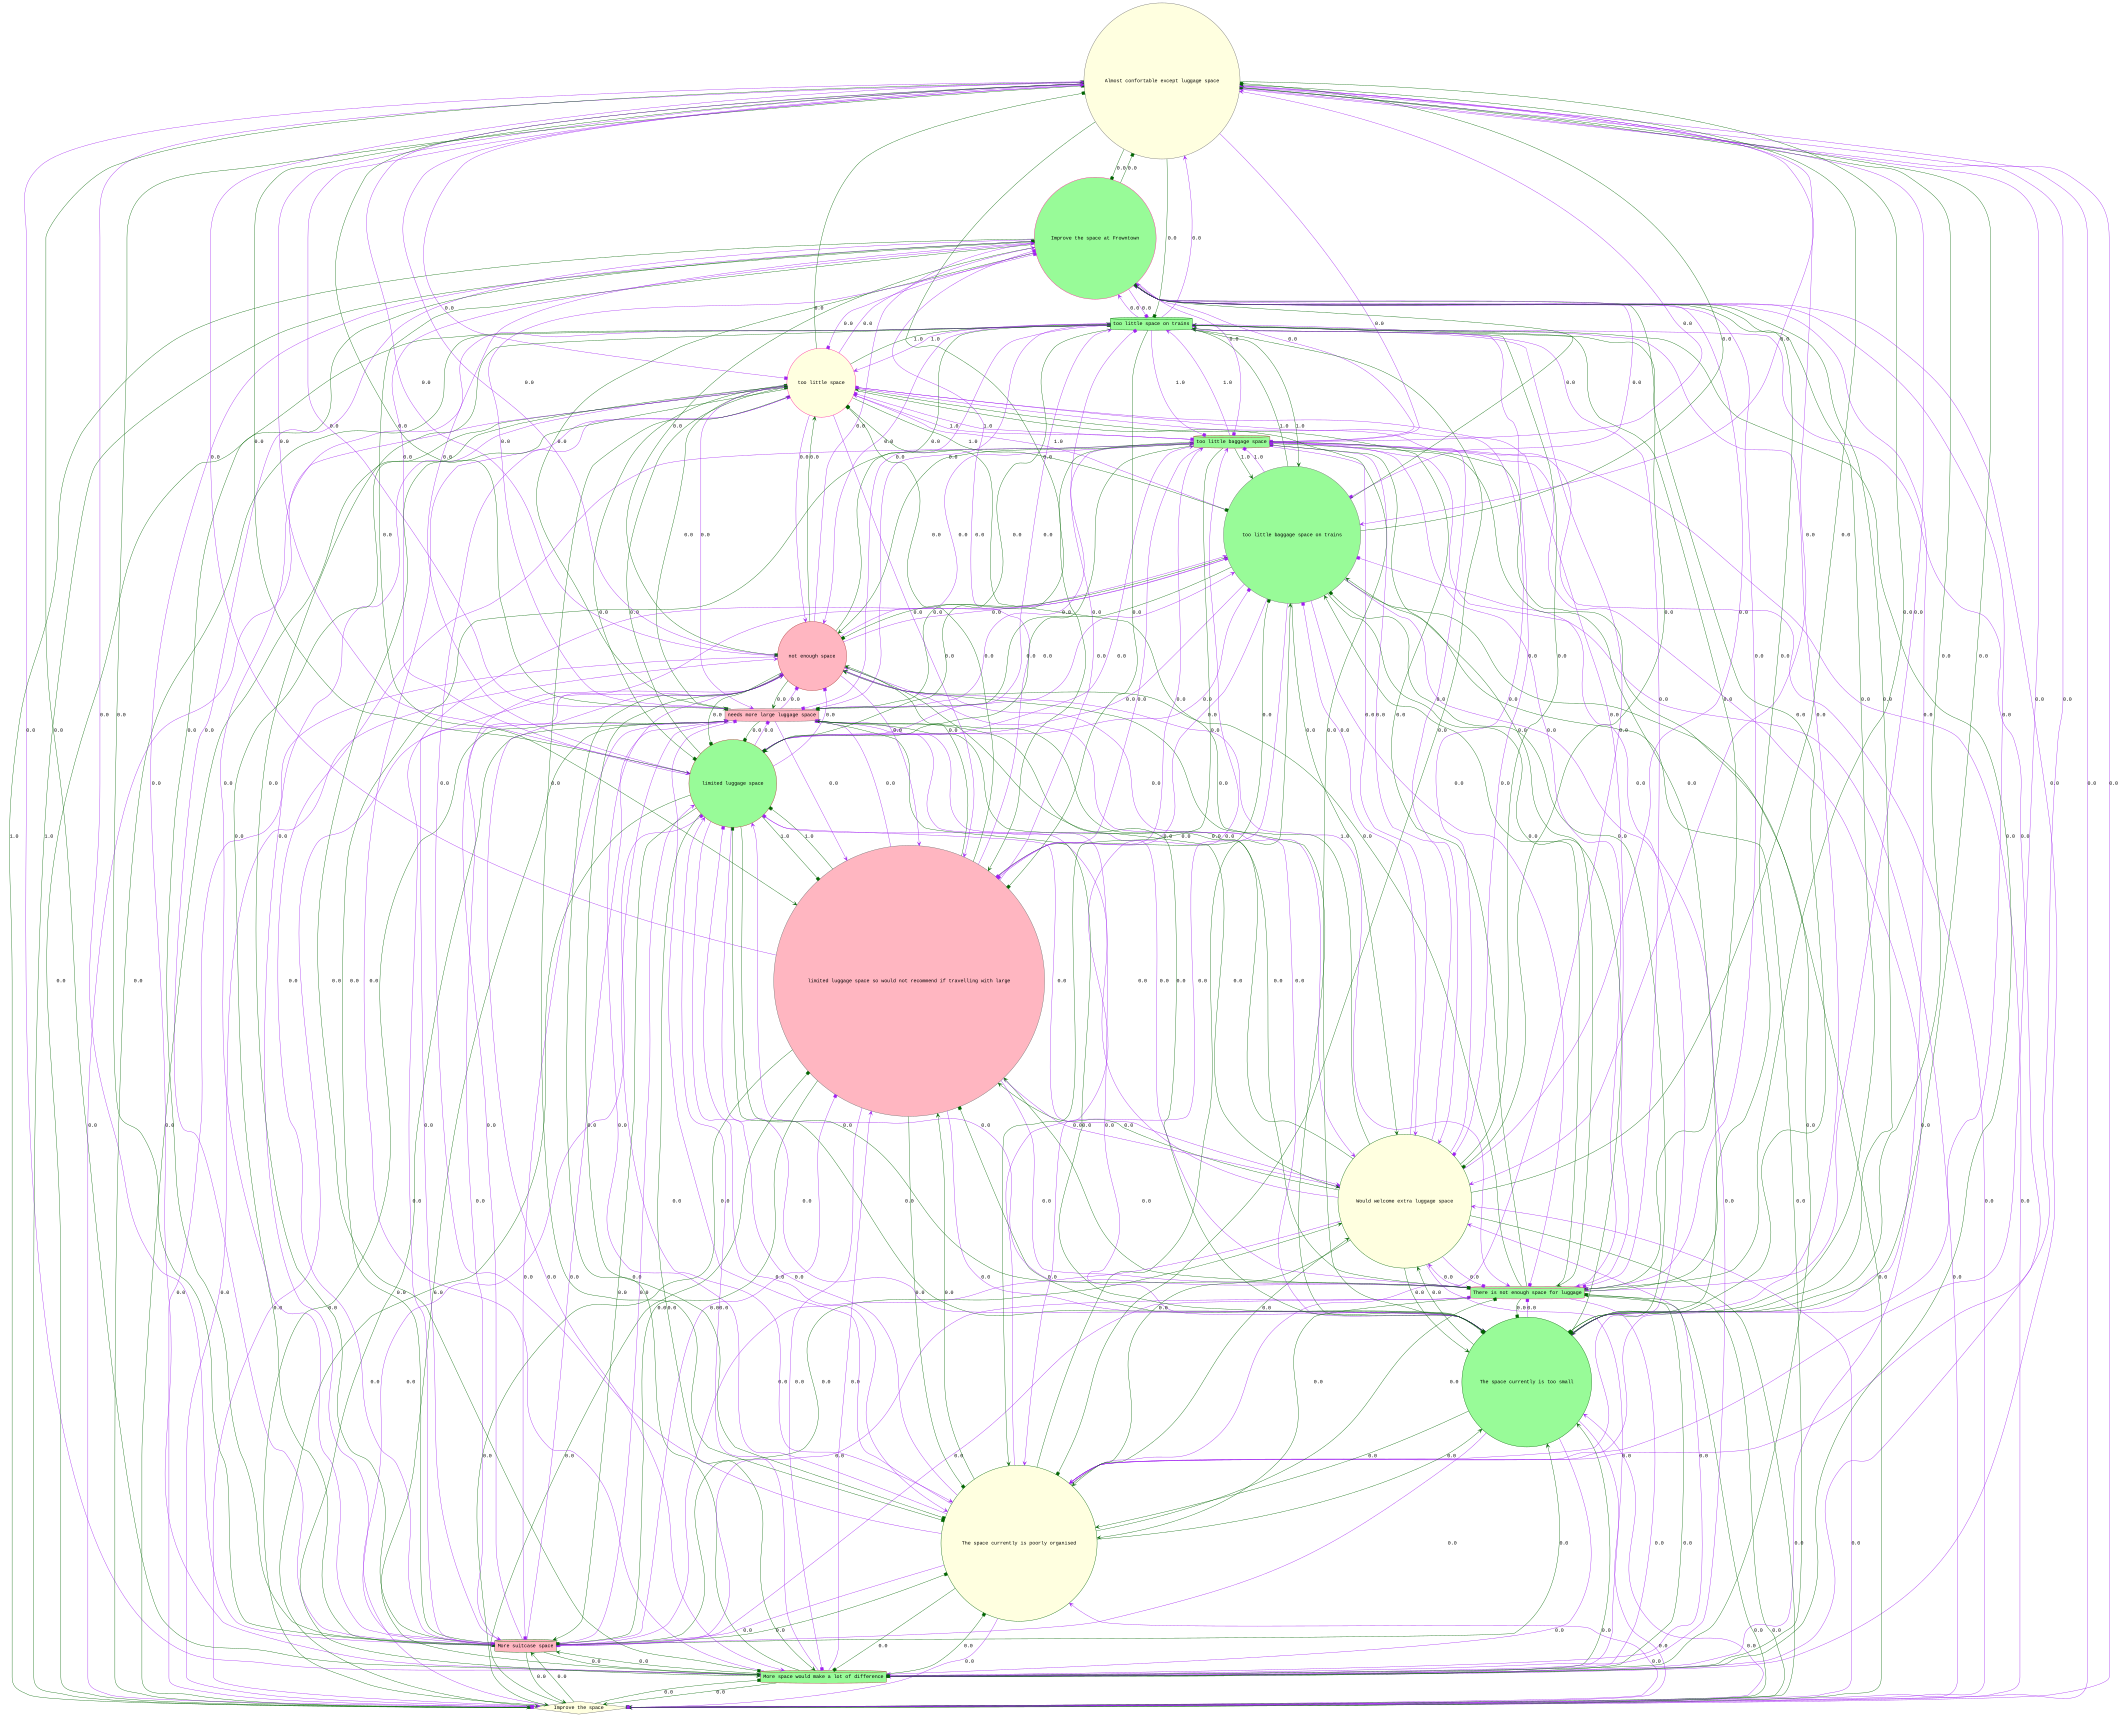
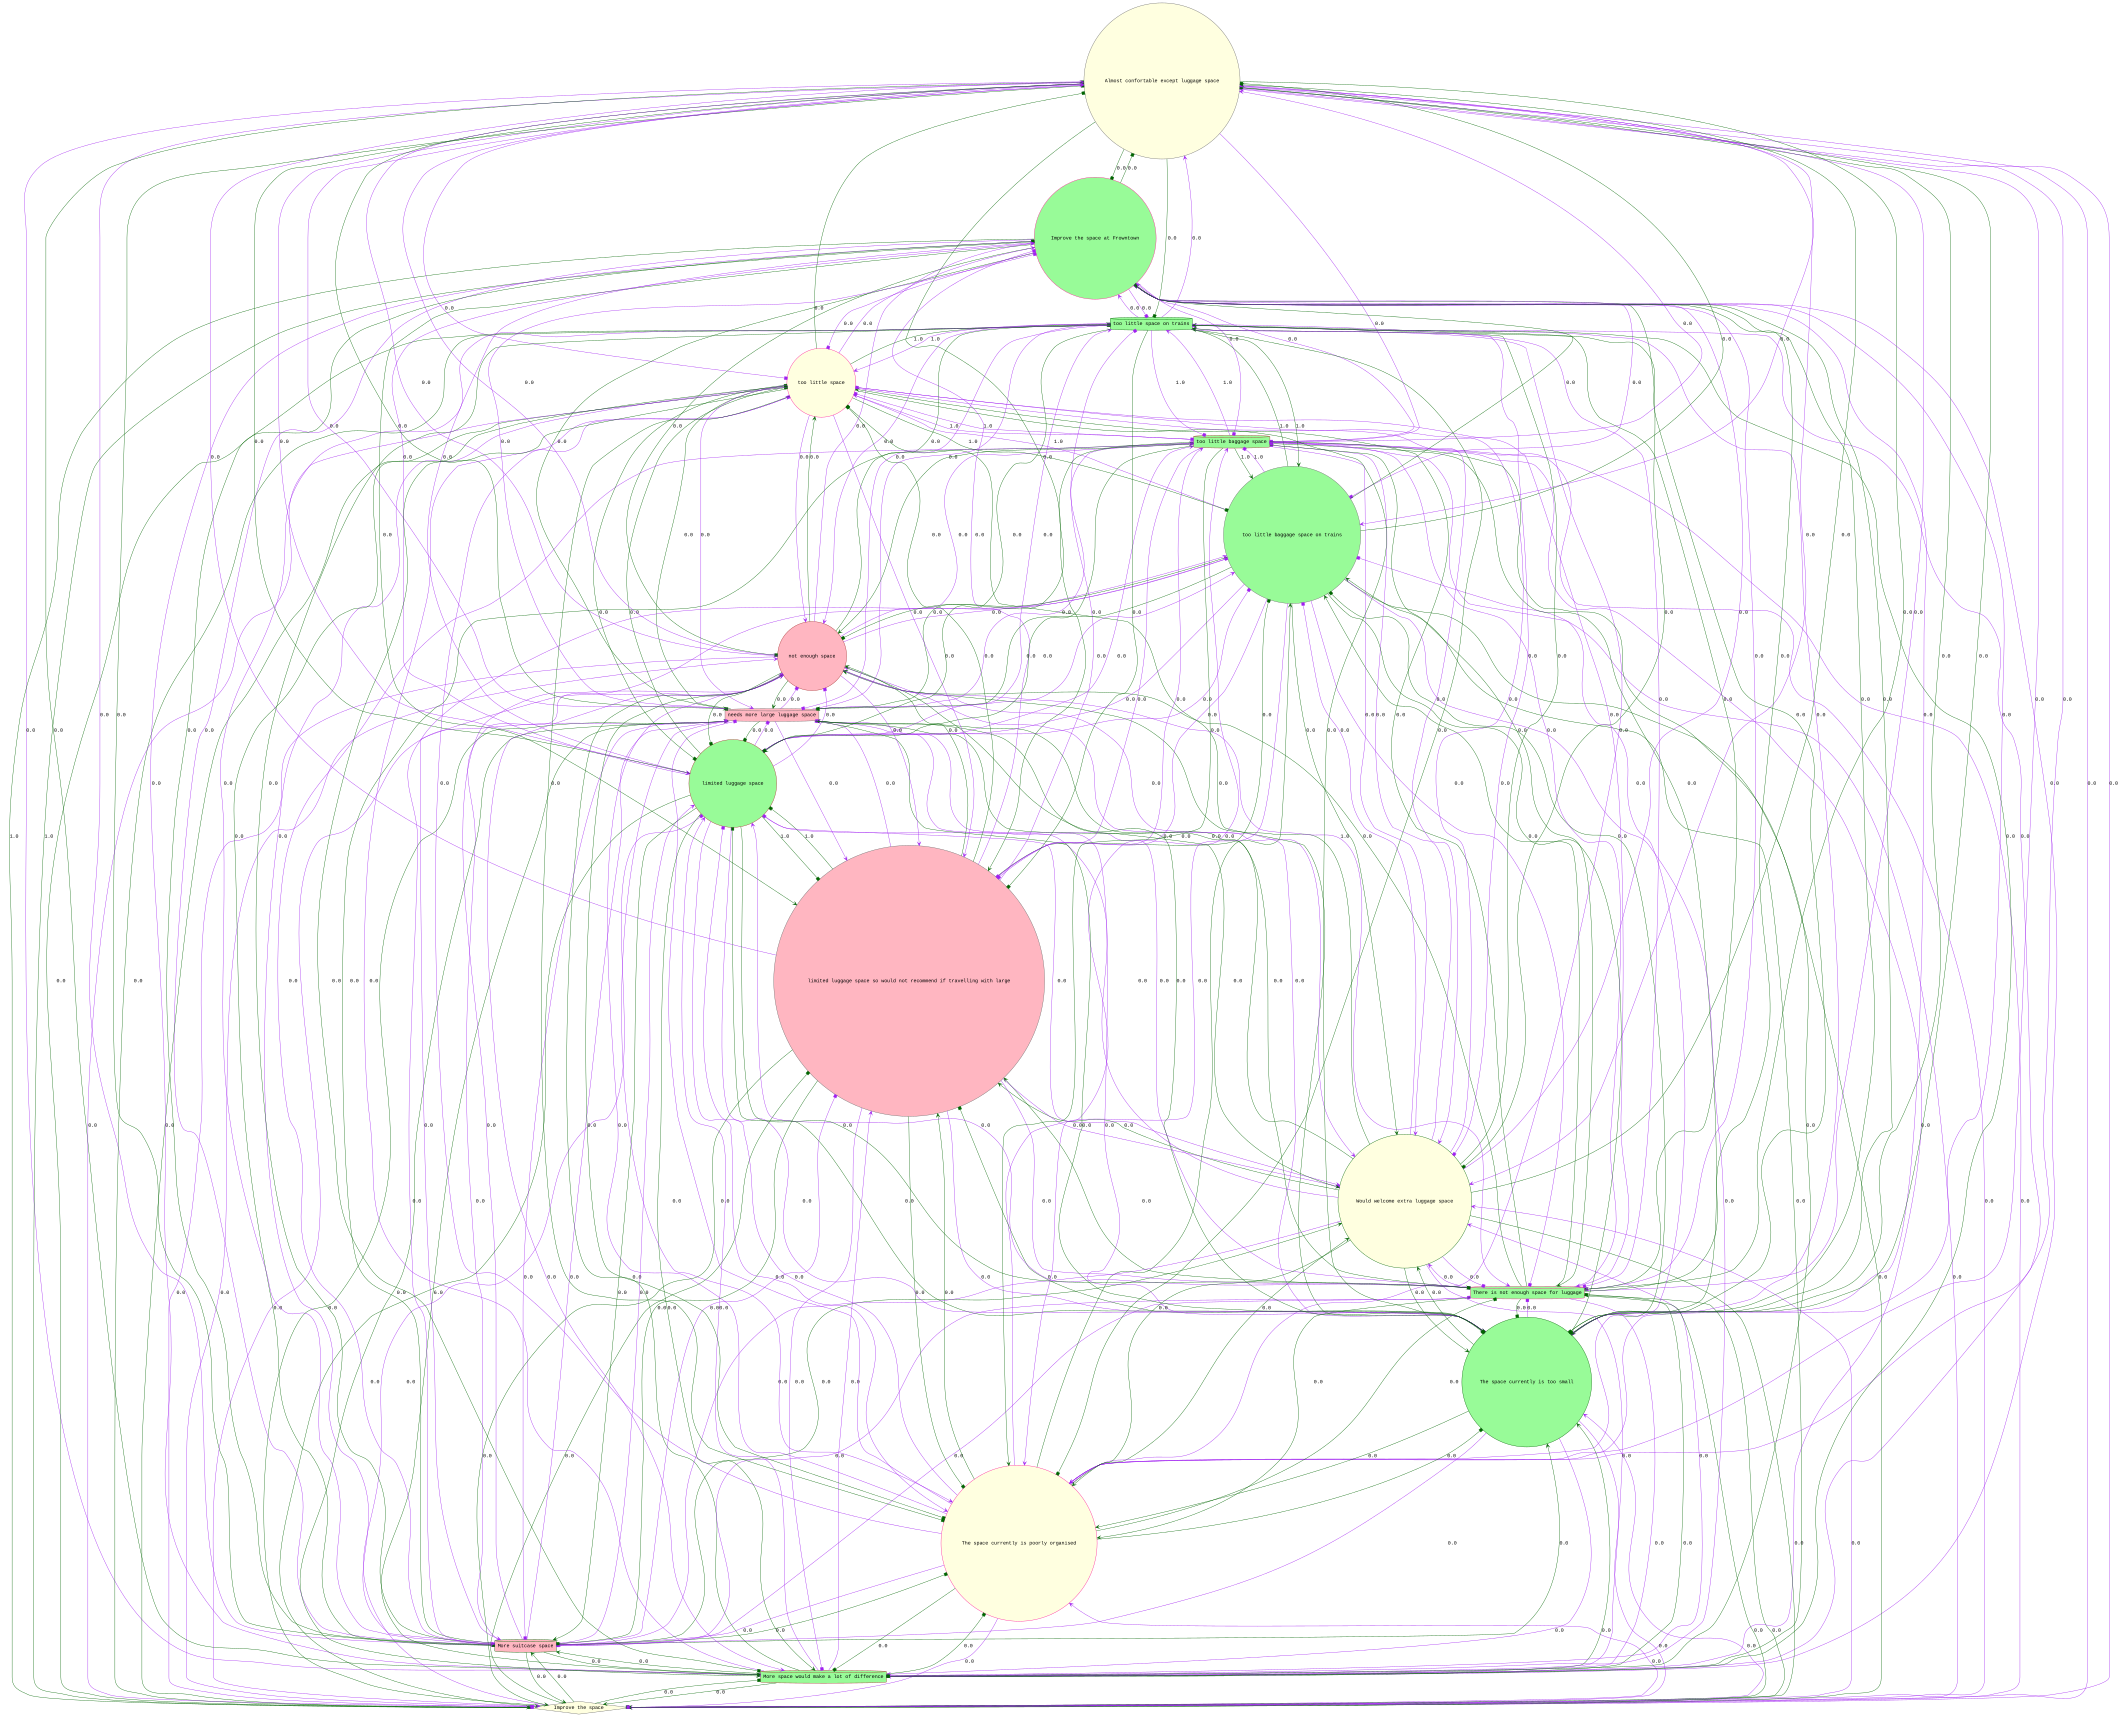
edge "The space currently is poorly organised" -> "The space currently is too small": arrowhead vee -> box
node "The space currently is poorly organised": color darkgreen -> deeppink
